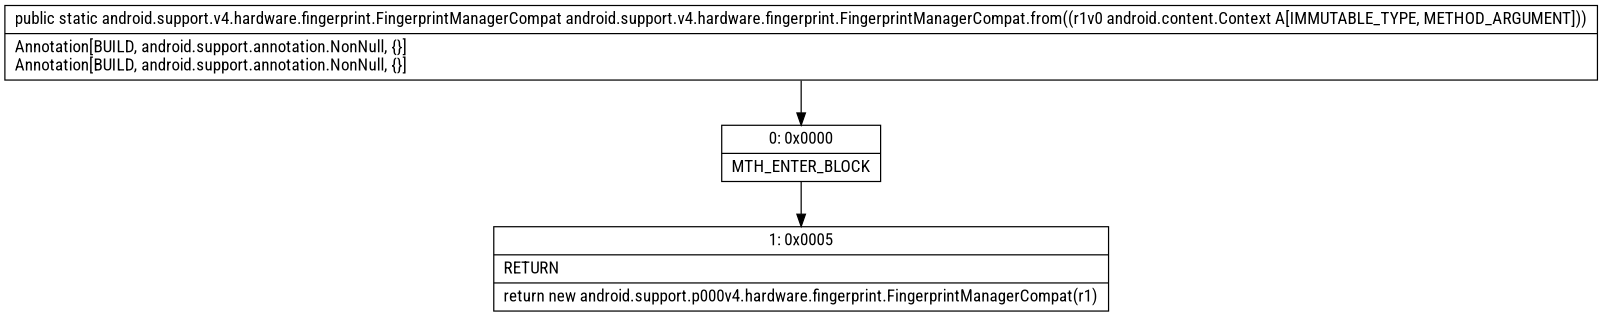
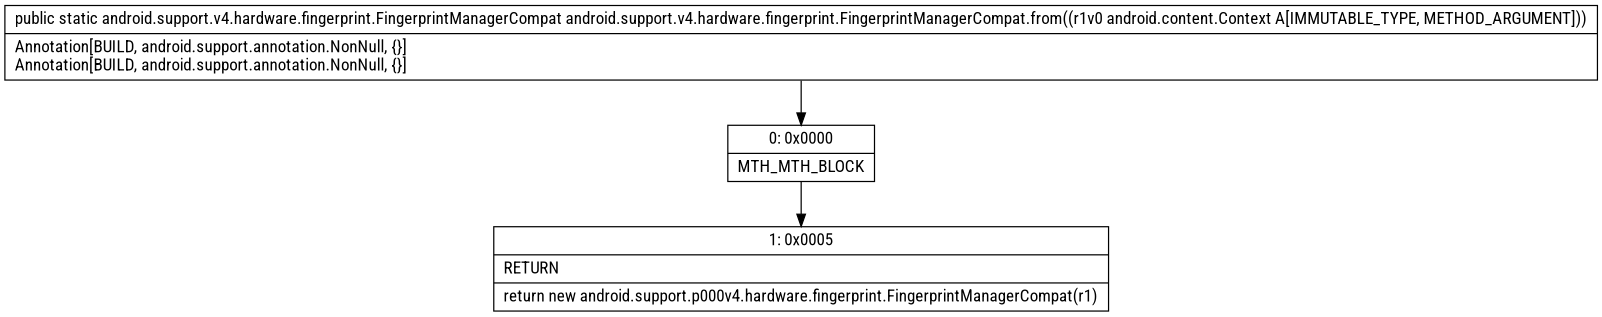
node "0: 0x0000": text "MTH_ENTER_BLOCK" -> "MTH_MTH_BLOCK"
